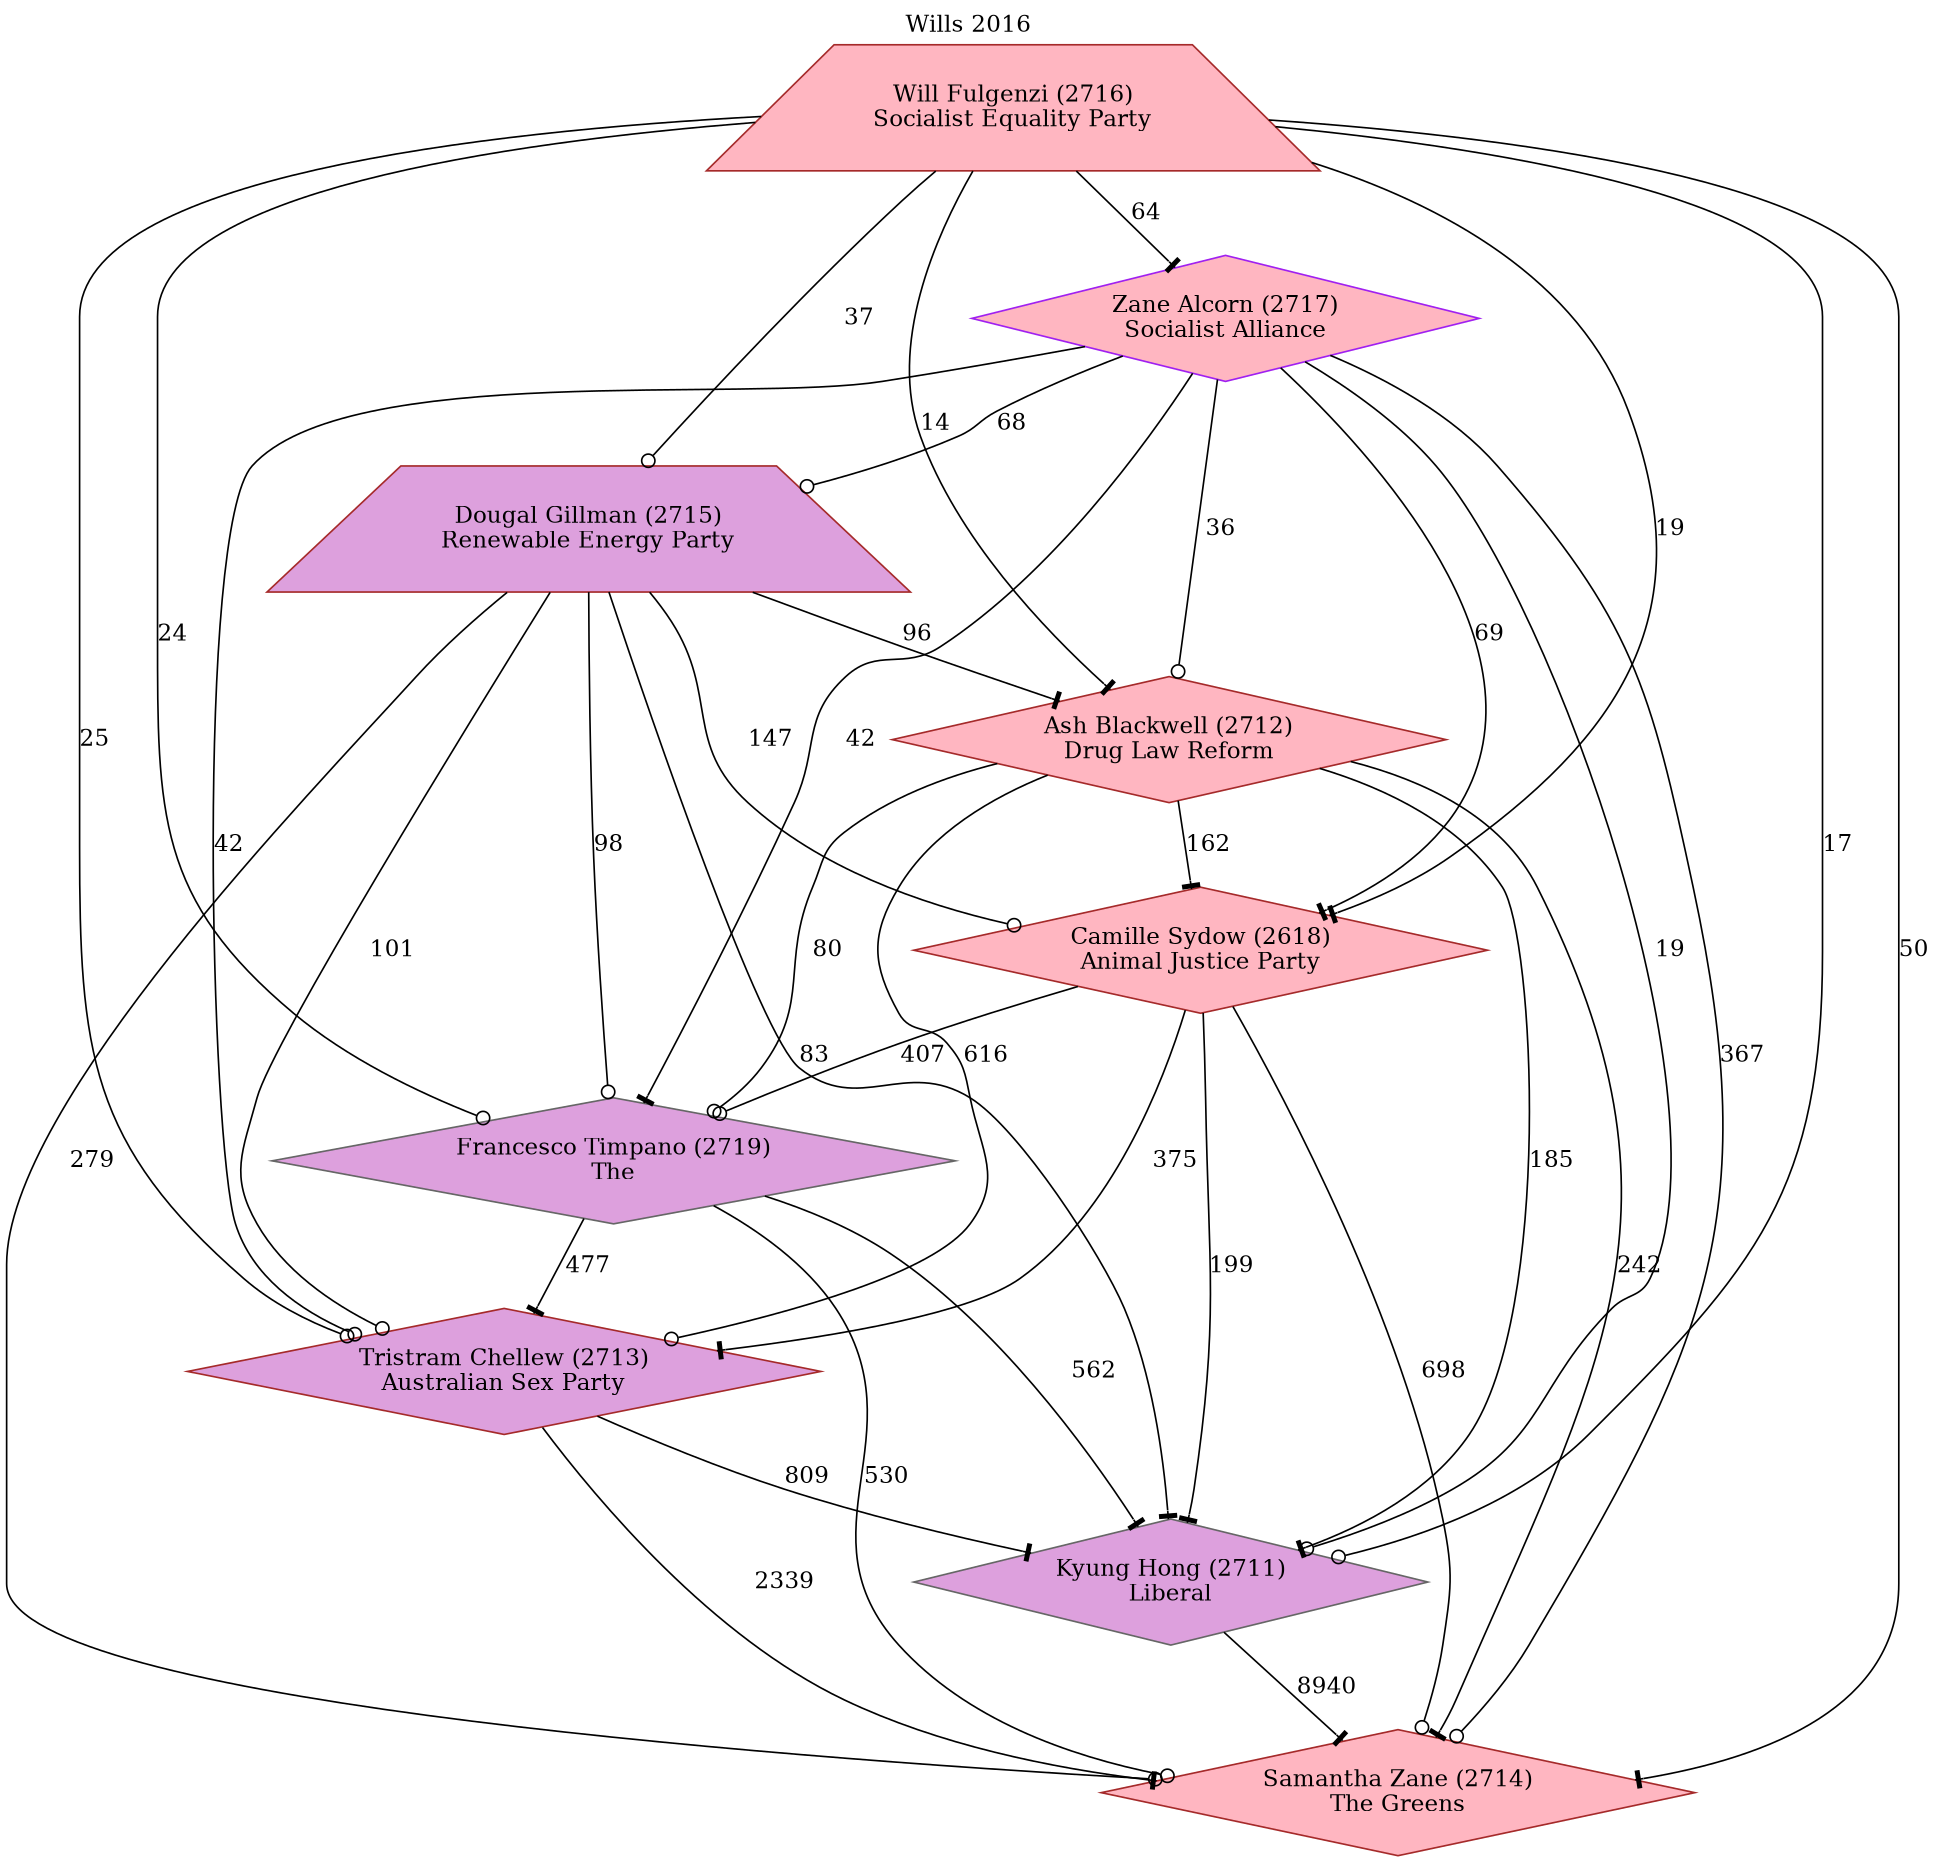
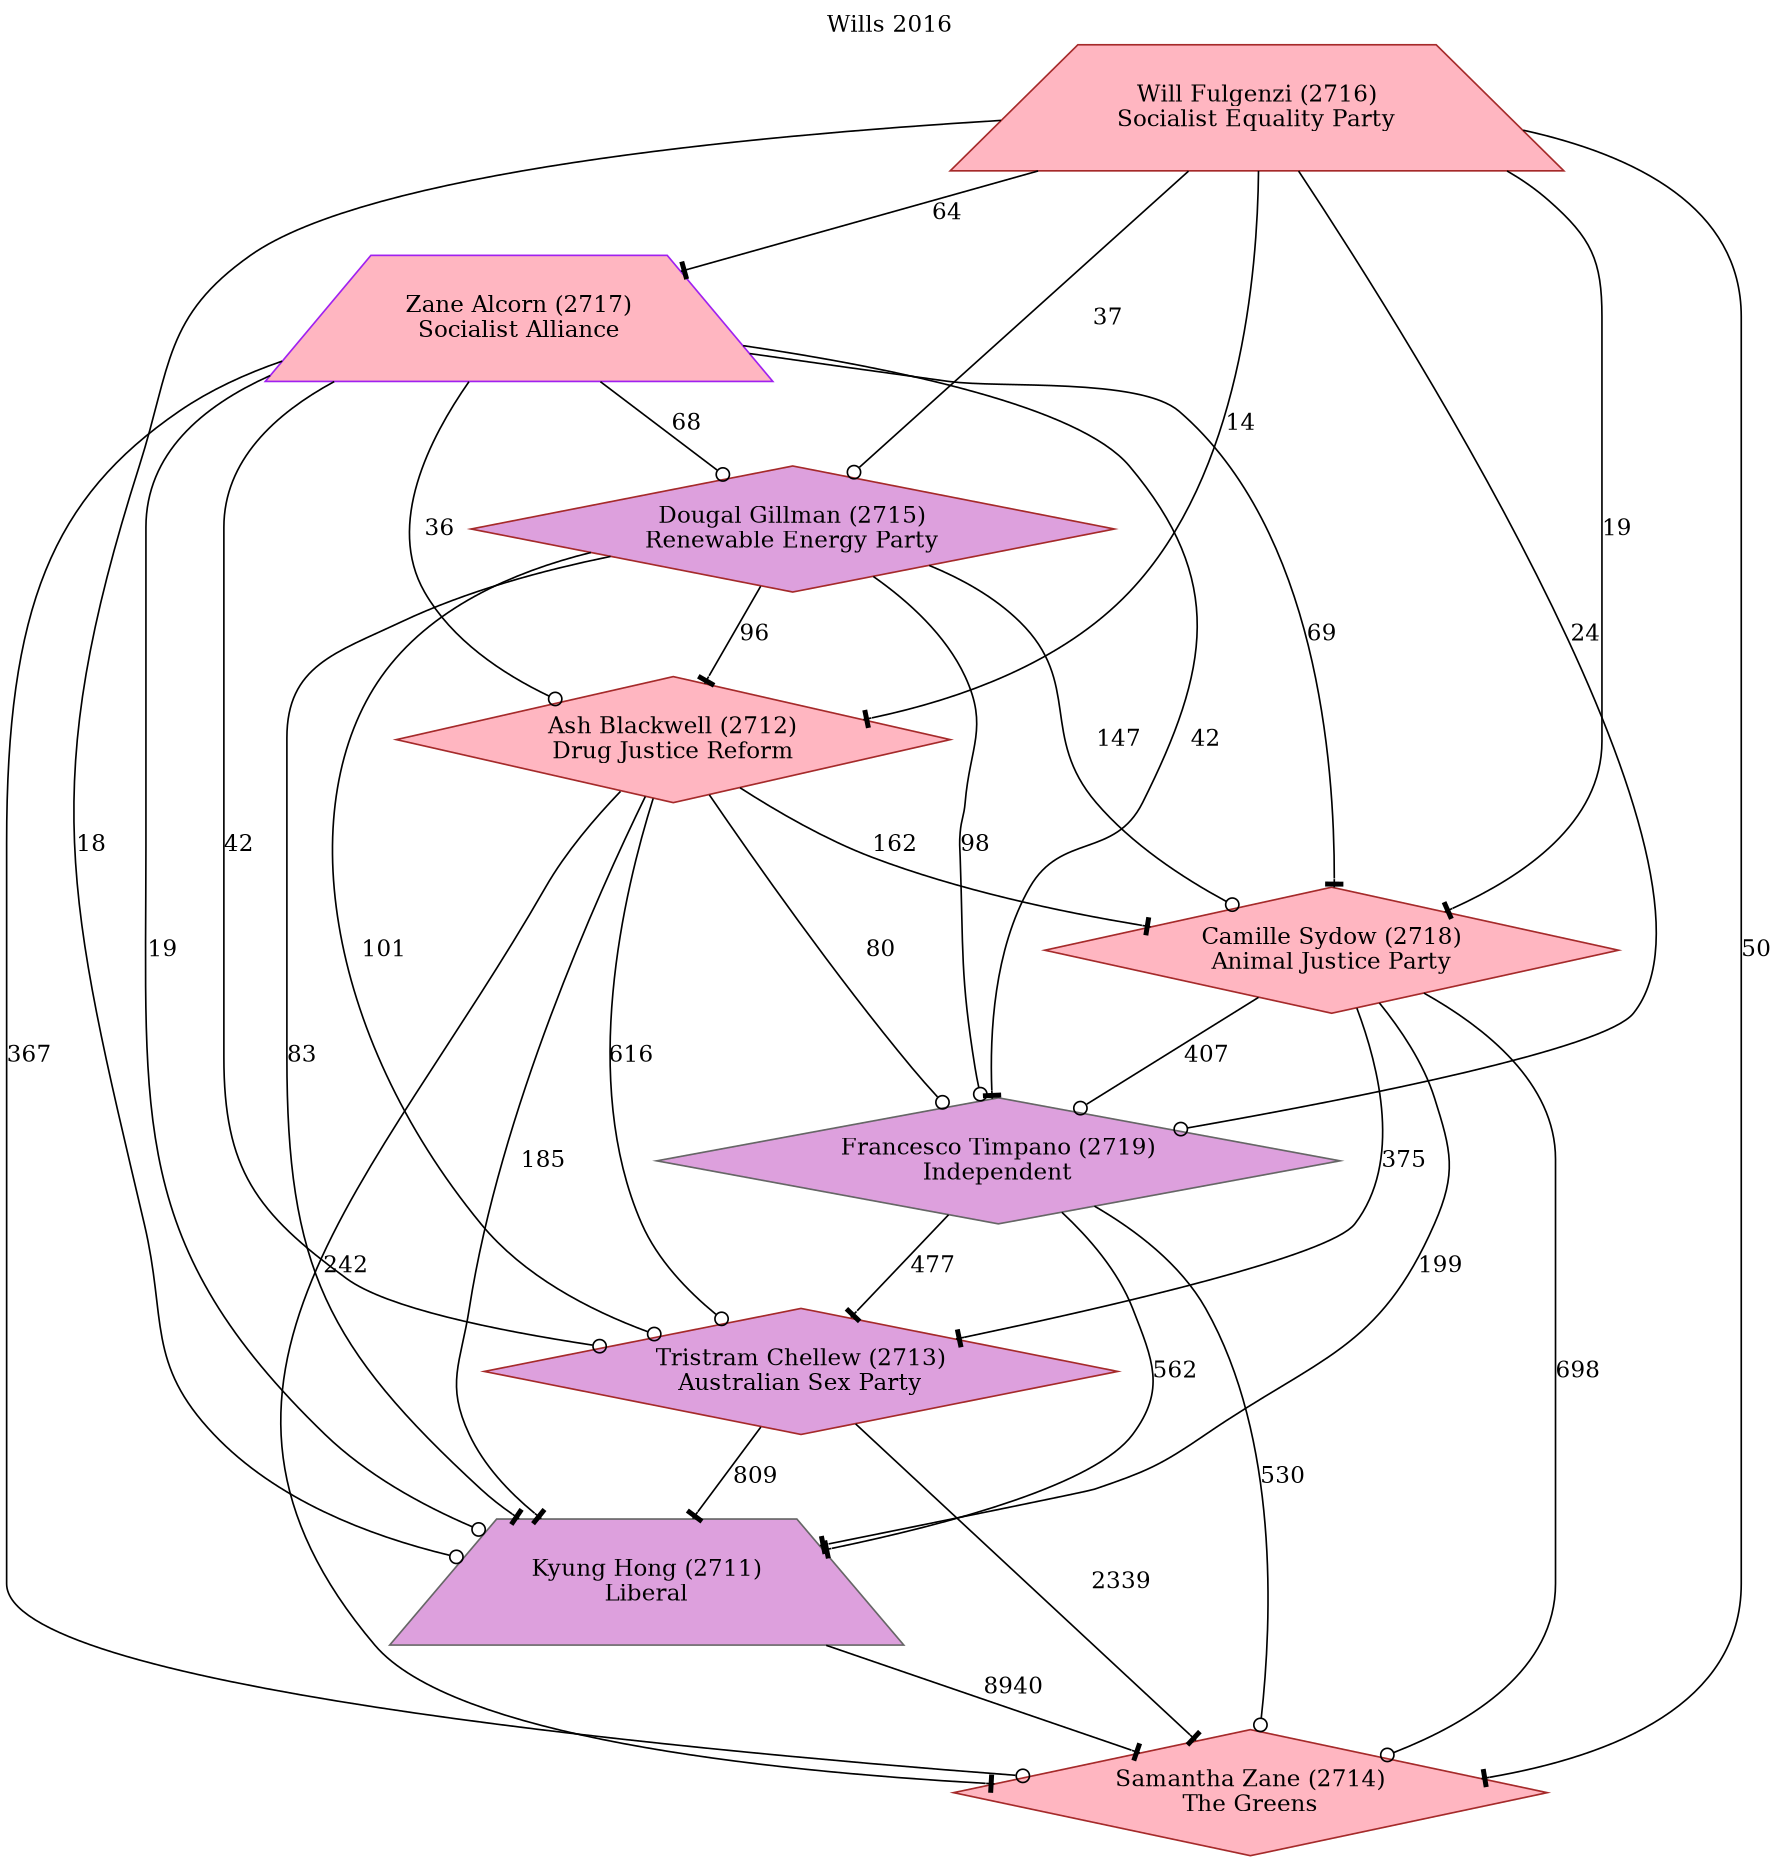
node "Zane Alcorn (2717) Socialist Alliance": shape diamond -> trapezium
edge "Will Fulgenzi (2716) Socialist Equality Party" -> "Tristram Chellew (2713) Australian Sex Party": removed, label "25"
node "Dougal Gillman (2715) Renewable Energy Party": shape trapezium -> diamond
node "Ash Blackwell (2712) Drug Law Reform": label "Ash Blackwell (2712) Drug Law Reform" -> "Ash Blackwell (2712) Drug Justice Reform"
edge "Will Fulgenzi (2716) Socialist Equality Party" -> "Kyung Hong (2711) Liberal": label "17" -> "18"
node "Camille Sydow (2618) Animal Justice Party": label "Camille Sydow (2618) Animal Justice Party" -> "Camille Sydow (2718) Animal Justice Party"
node "Francesco Timpano (2719) The": label "Francesco Timpano (2719) The" -> "Francesco Timpano (2719) Independent"
node "Kyung Hong (2711) Liberal": shape diamond -> trapezium
edge "Dougal Gillman (2715) Renewable Energy Party" -> "Samantha Zane (2714) The Greens": removed, label "279"
